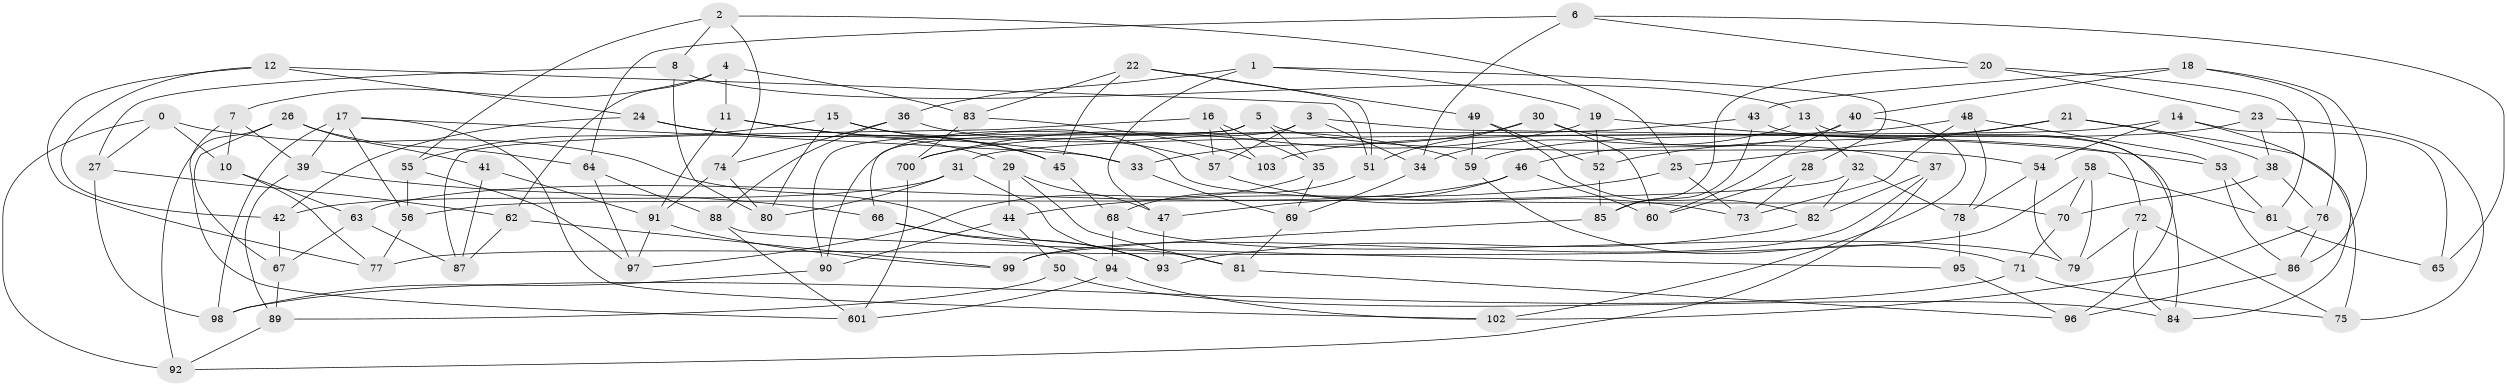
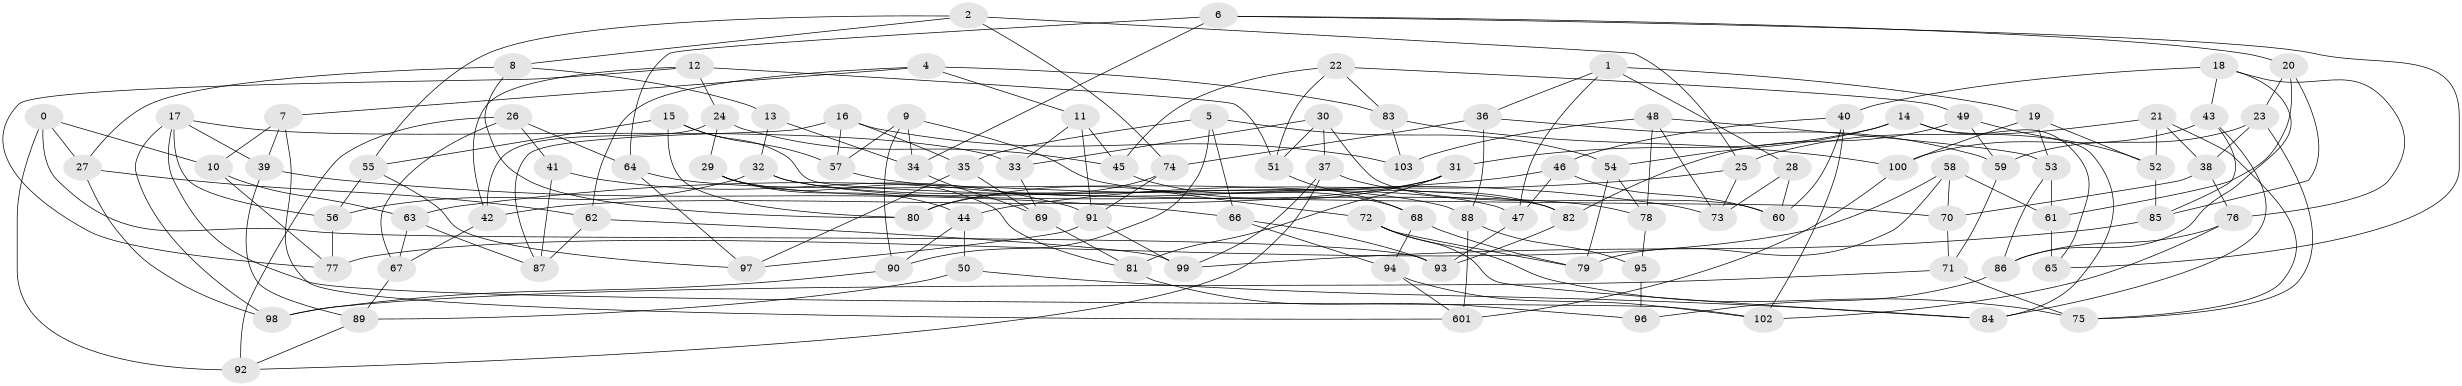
node "3": label "3" -> "9"
edge "13" -- "96": removed
node "700": label "700" -> "100"
